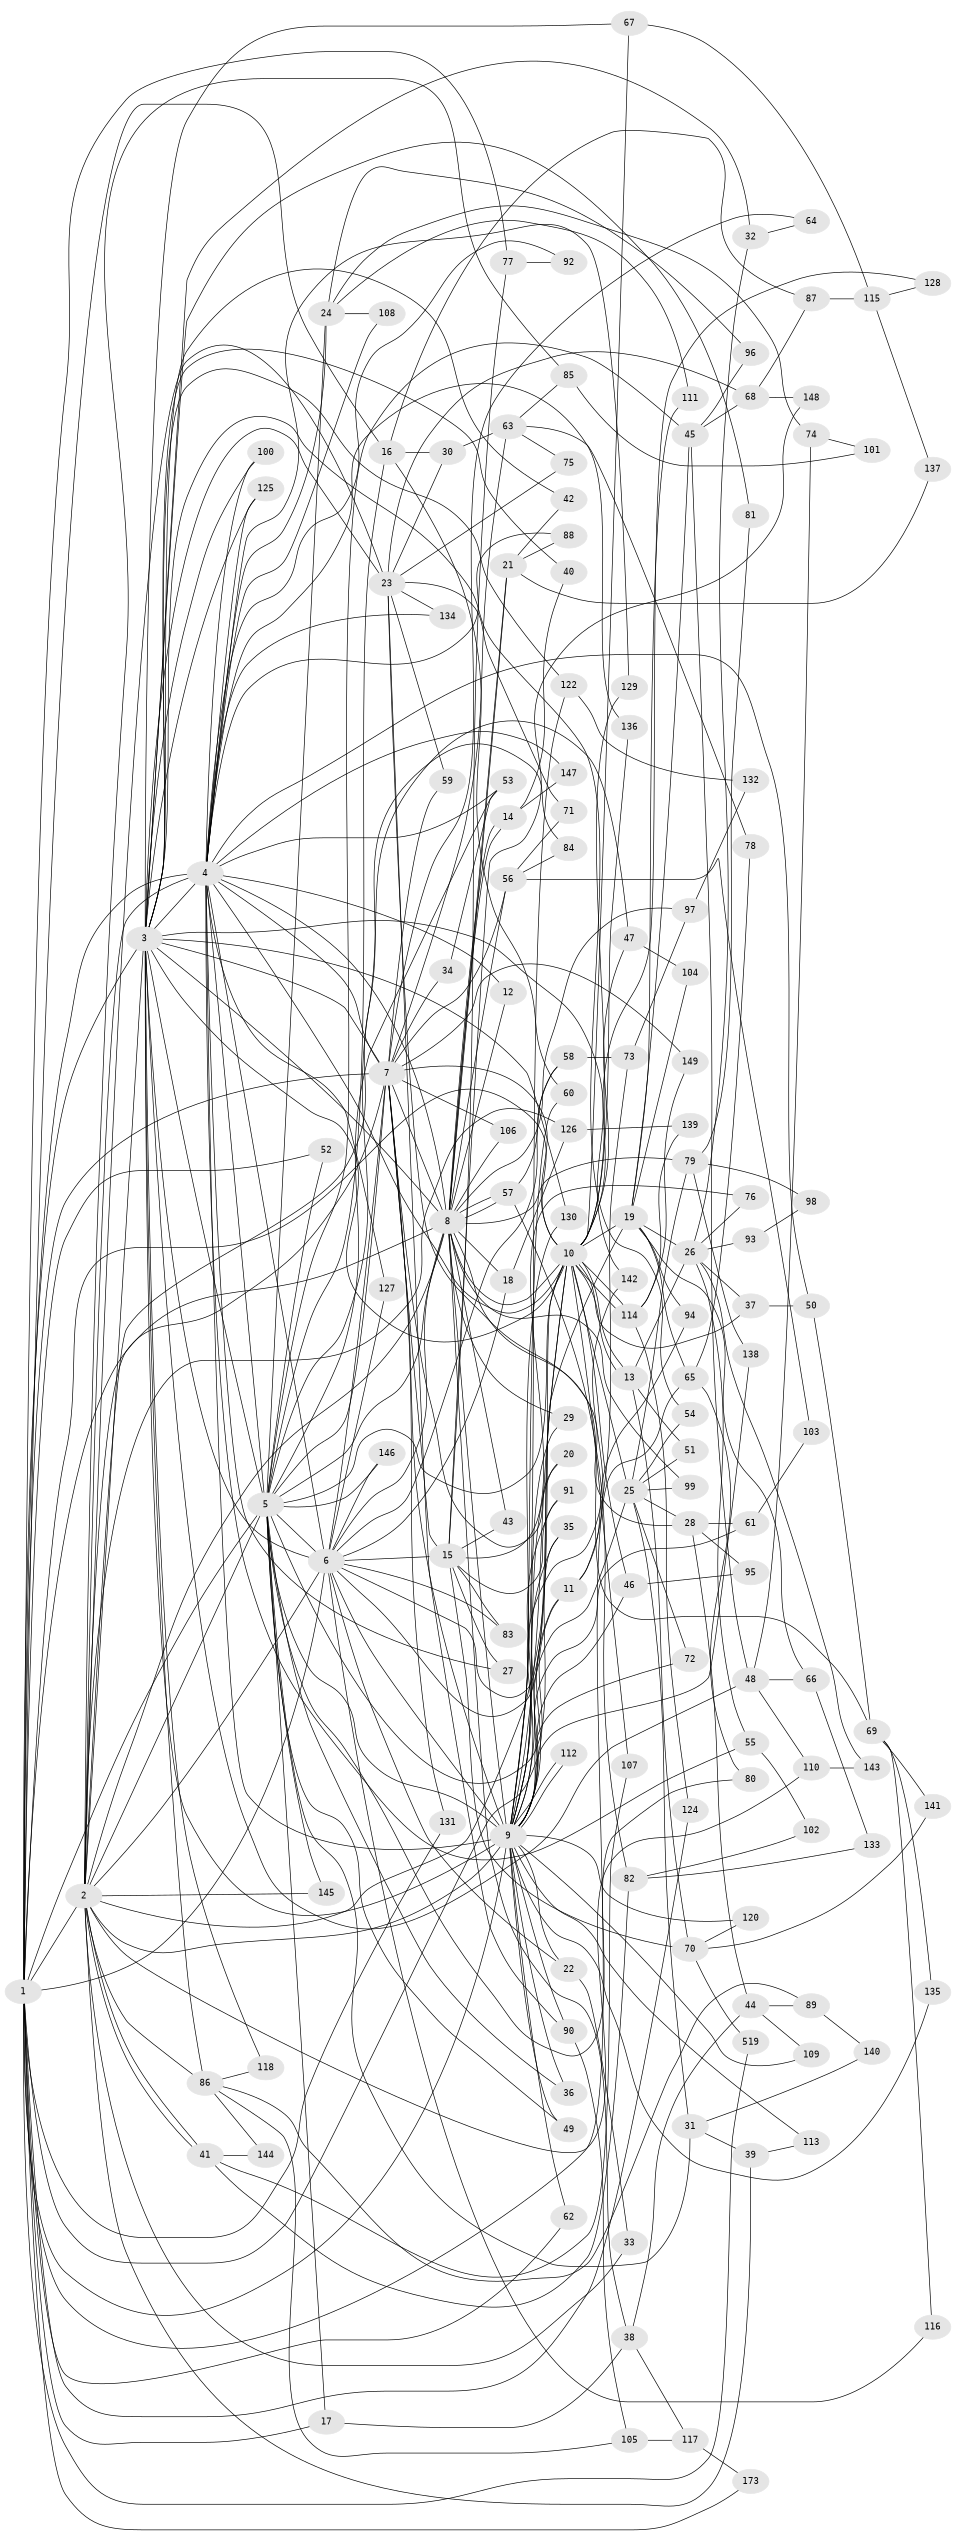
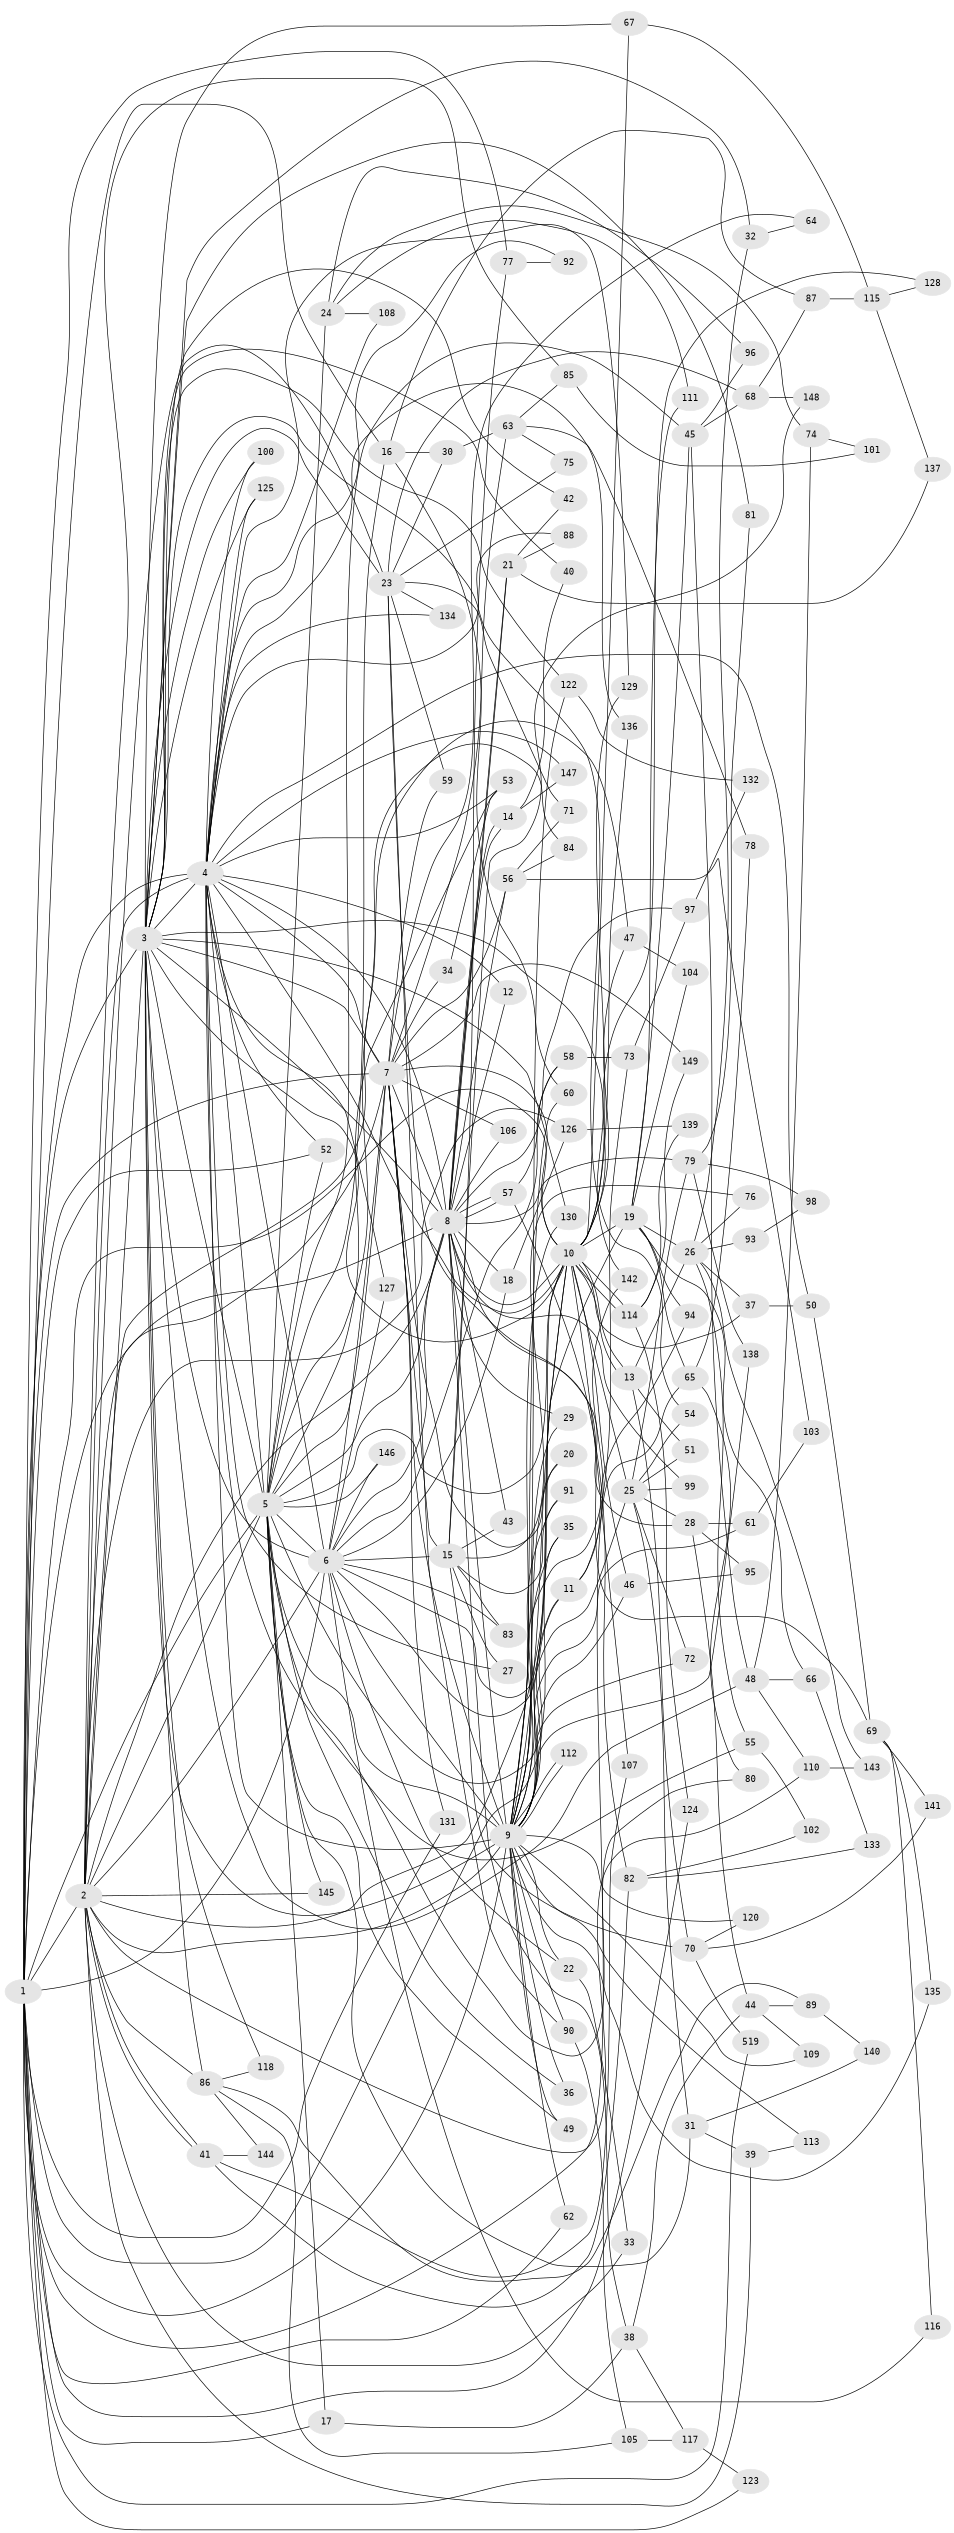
edge "24" -- "4": now "52" -- "4"
node "173": label "173" -> "123"
